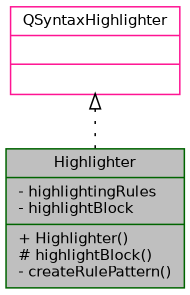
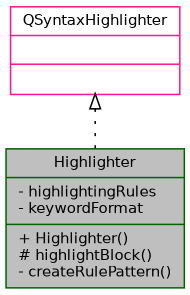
node "Highlighter": text "- highlightBlock" -> "- keywordFormat"
